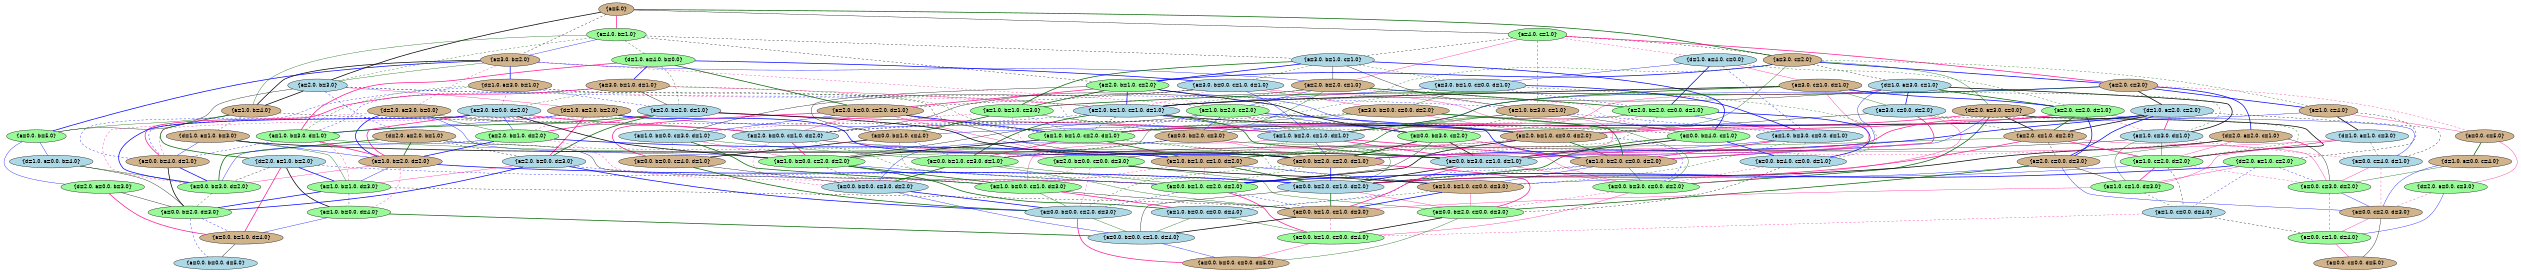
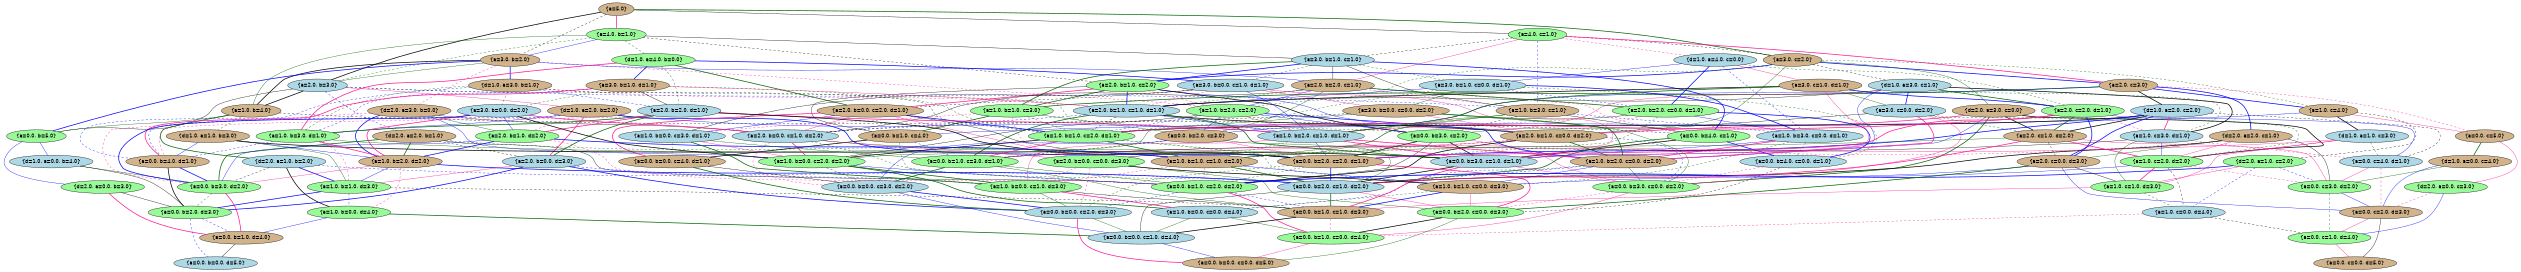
edge "{a=4.0, b=1.0}" -- "{a=3.0, b=1.0, c=1.0}": style dashed -> solid
edge "{d=2.0, a=1.0, b=2.0}" -- "{a=0.0, b=1.0, d=4.0}": now "{a=0.0, b=3.0, d=2.0}" -- "{a=0.0, b=1.0, d=4.0}"
